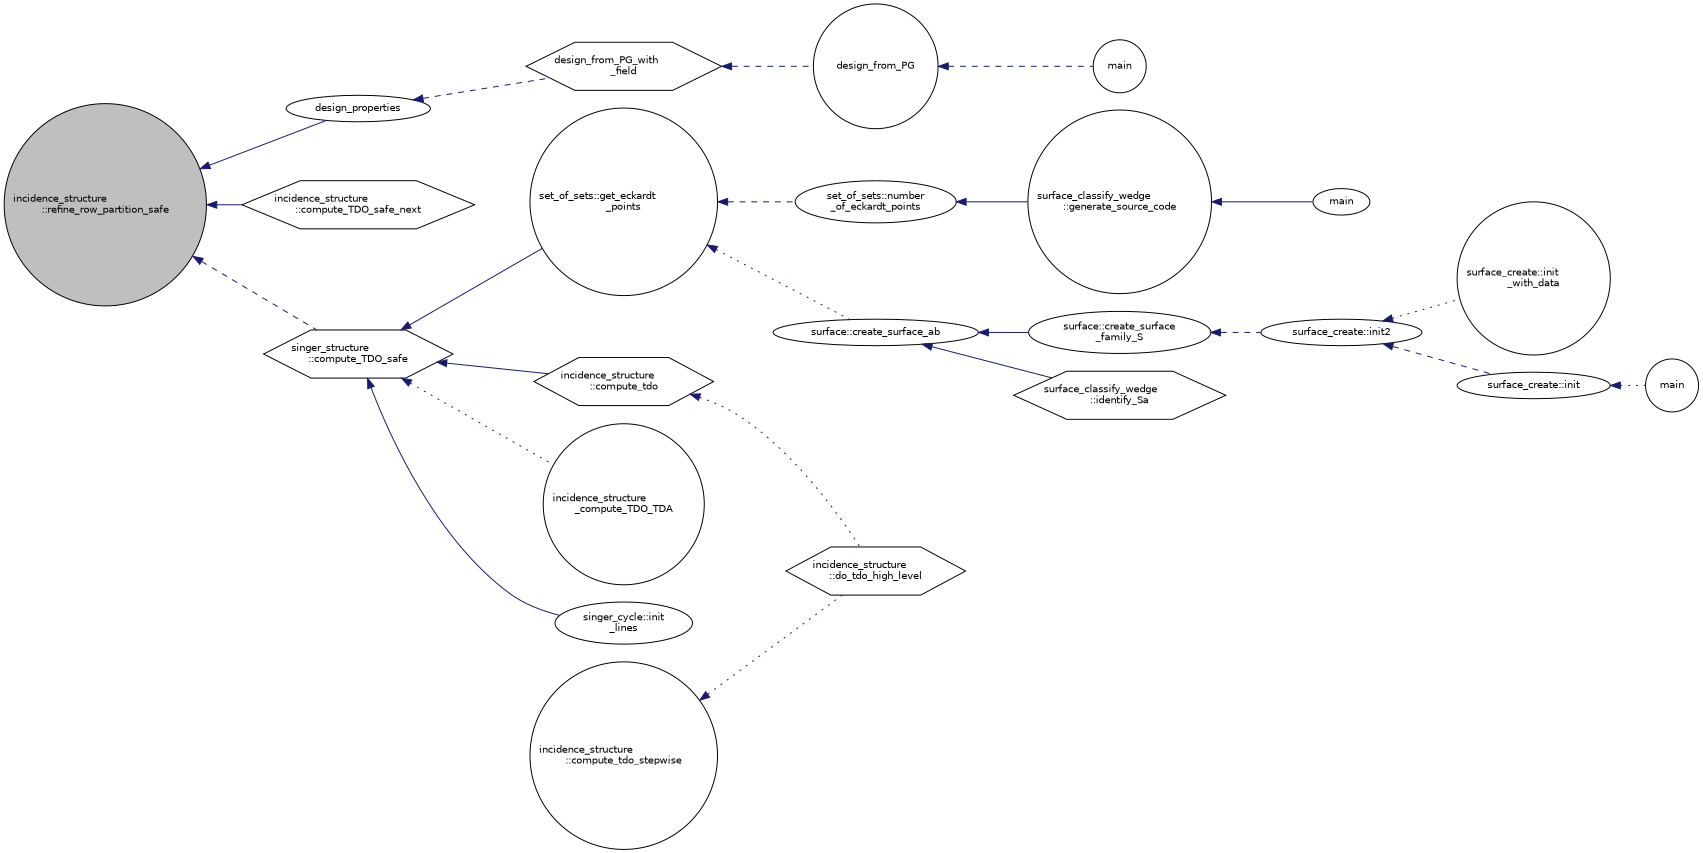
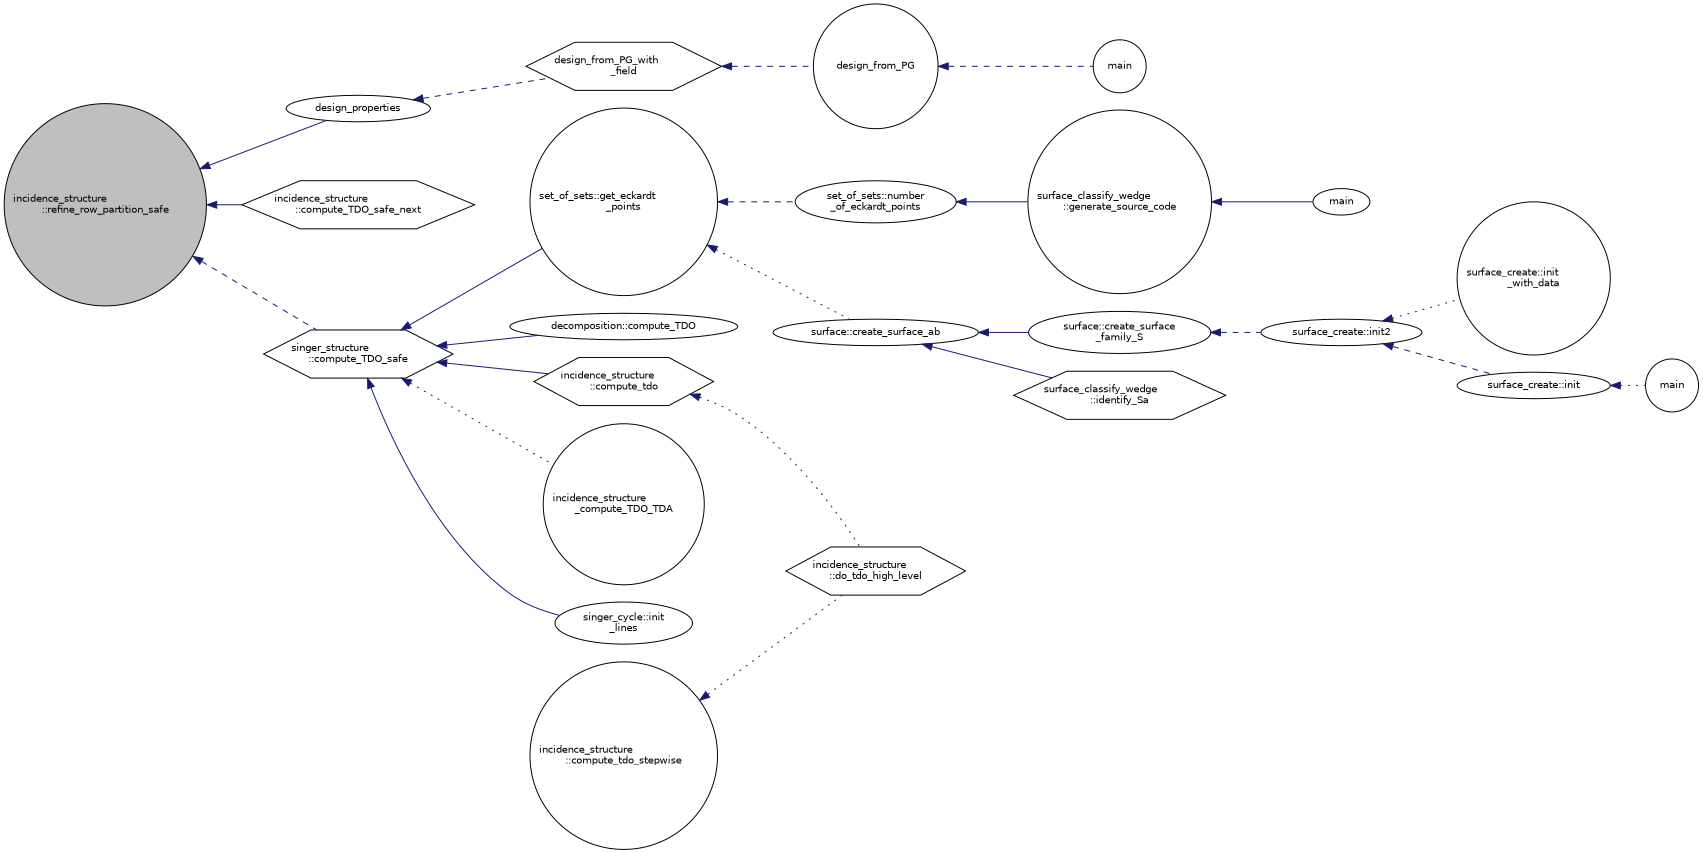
node "decomposition::compute_TDO": added
